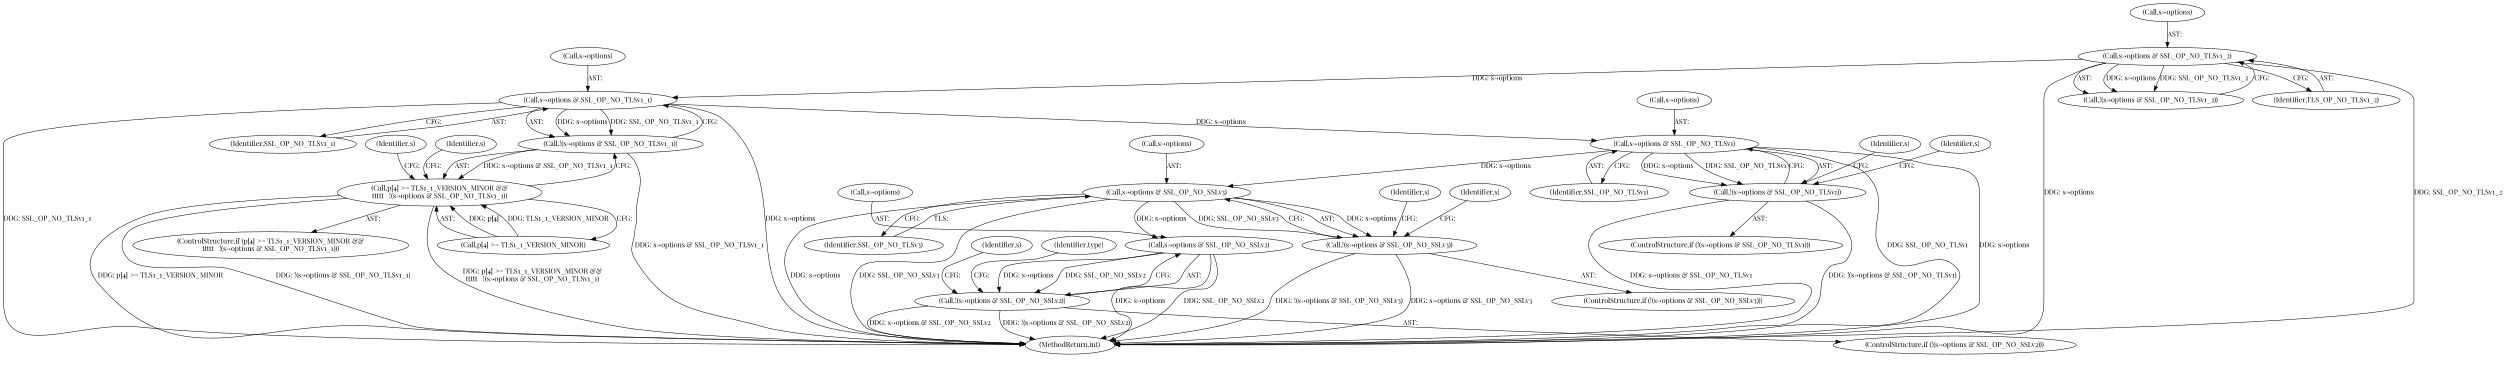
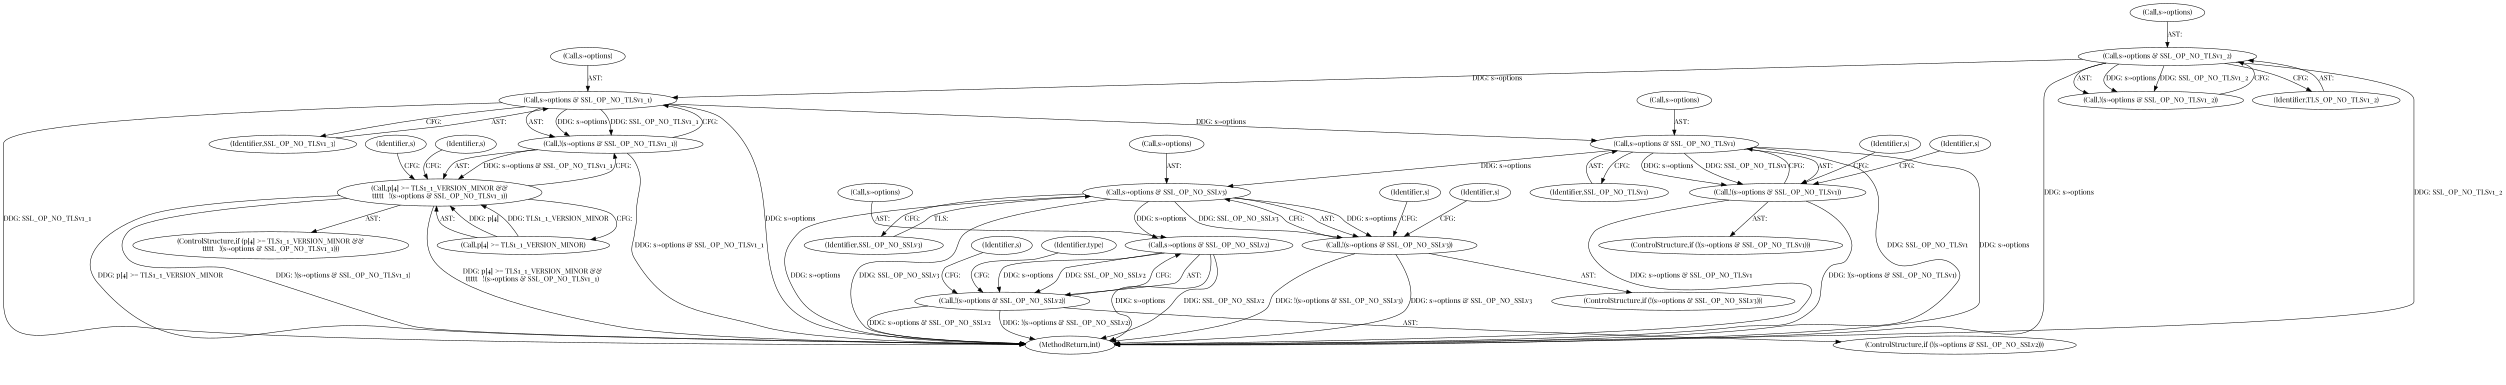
node "(Identifier,SSL_OP_NO_TLSv1_1)": label "(Identifier,SSL_OP_NO_TLSv1_1)" -> "(Identifier,SSL_OP_NO_TLSv1_3)"
node "(Identifier,SSL_OP_NO_TLSv3)": label "(Identifier,SSL_OP_NO_TLSv3)" -> "(Identifier,SSL_OP_NO_SSLv3)"
